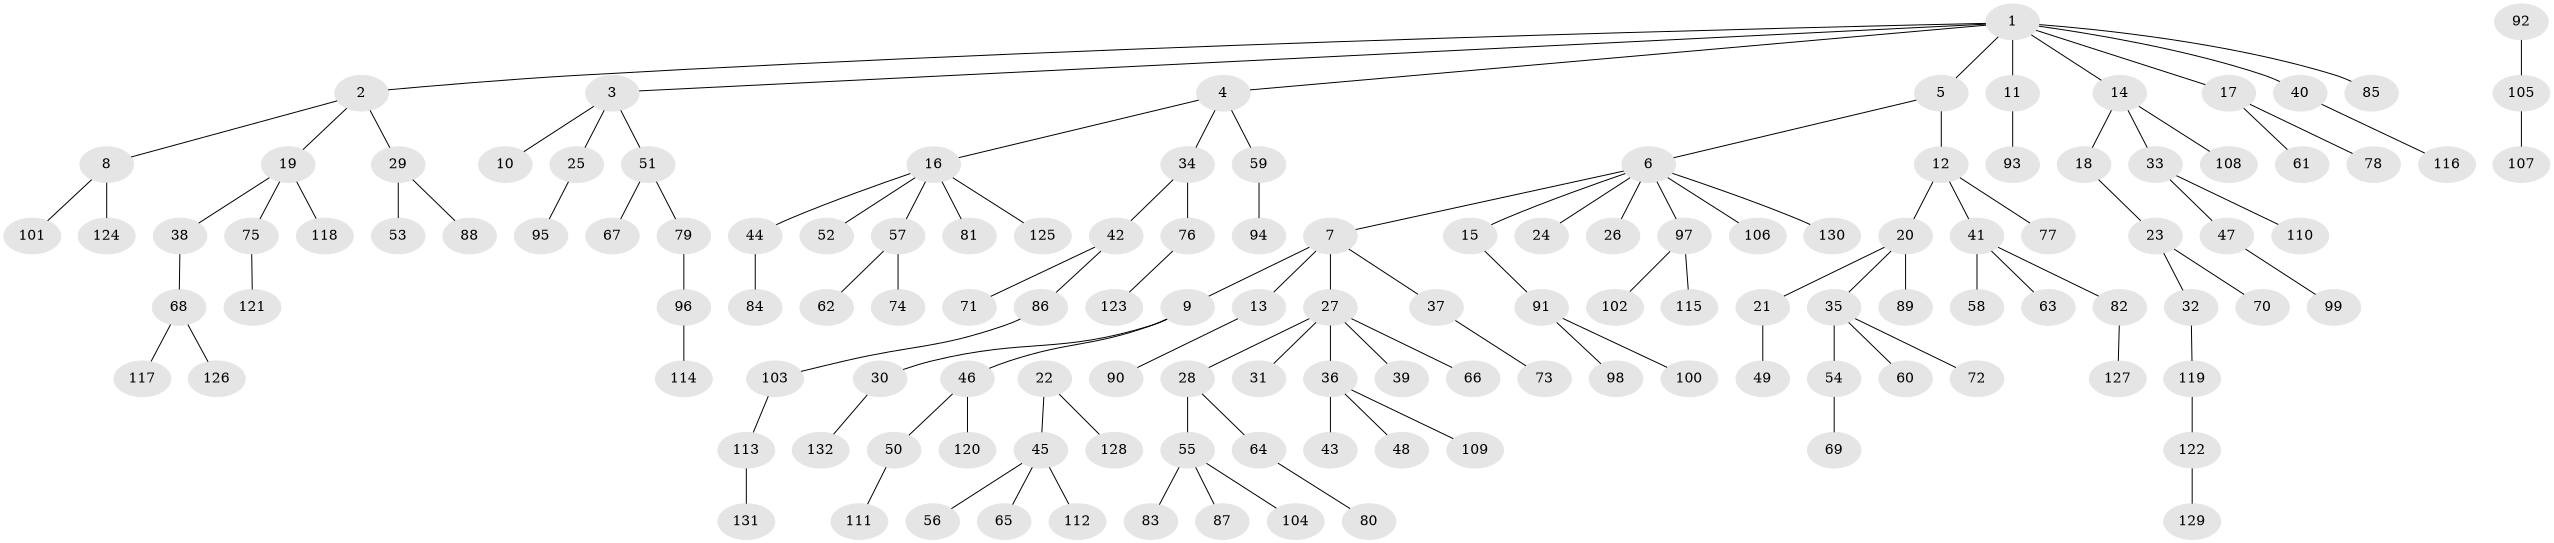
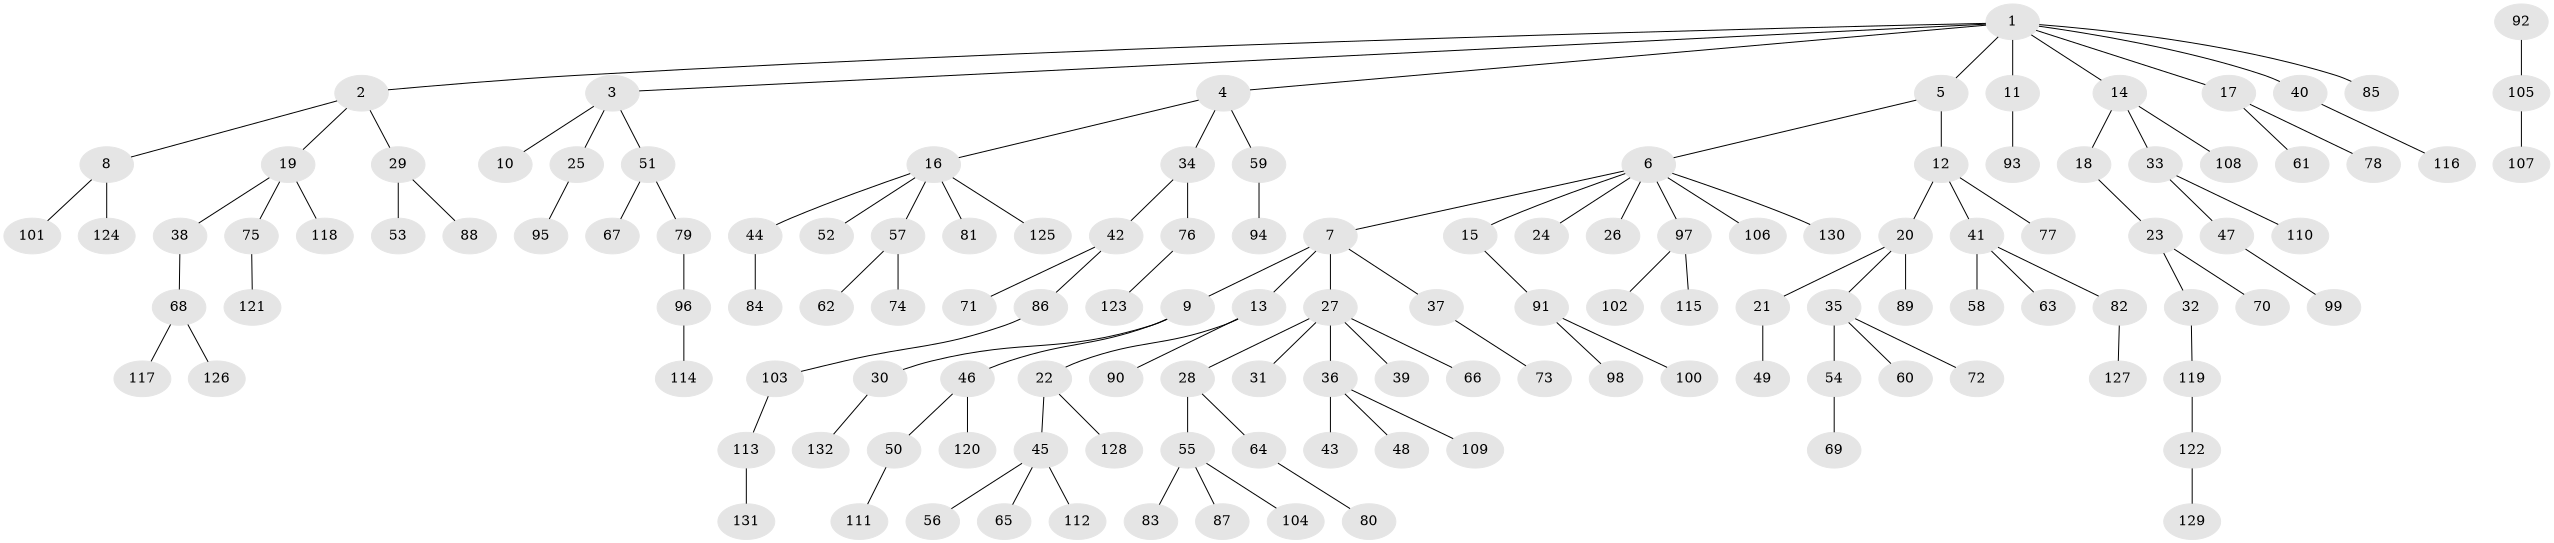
edge "13" -- "22": added
